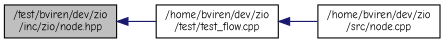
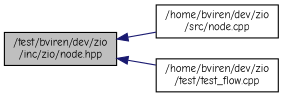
edge "/home/bviren/dev/zio /src/node.cpp" -> "/home/bviren/dev/zio /test/test_flow.cpp": now "/home/bviren/dev/zio /src/node.cpp" -> "/test/bviren/dev/zio /inc/zio/node.hpp"
